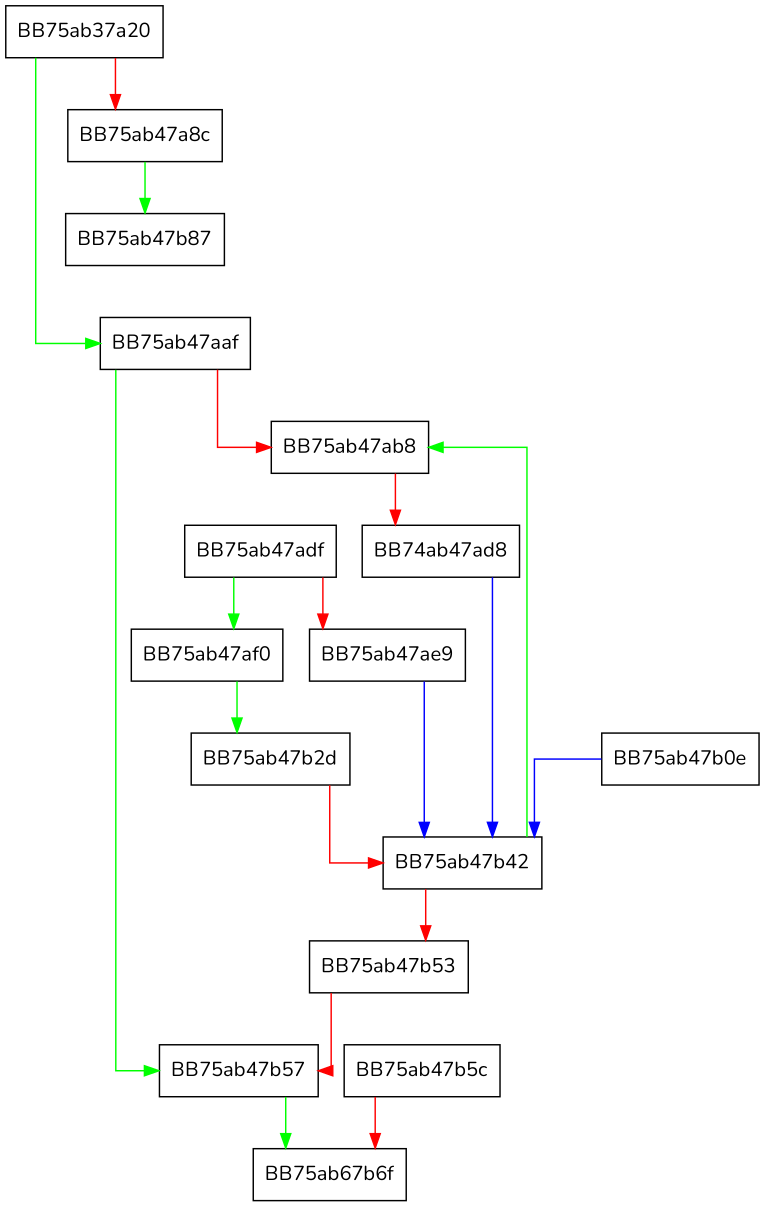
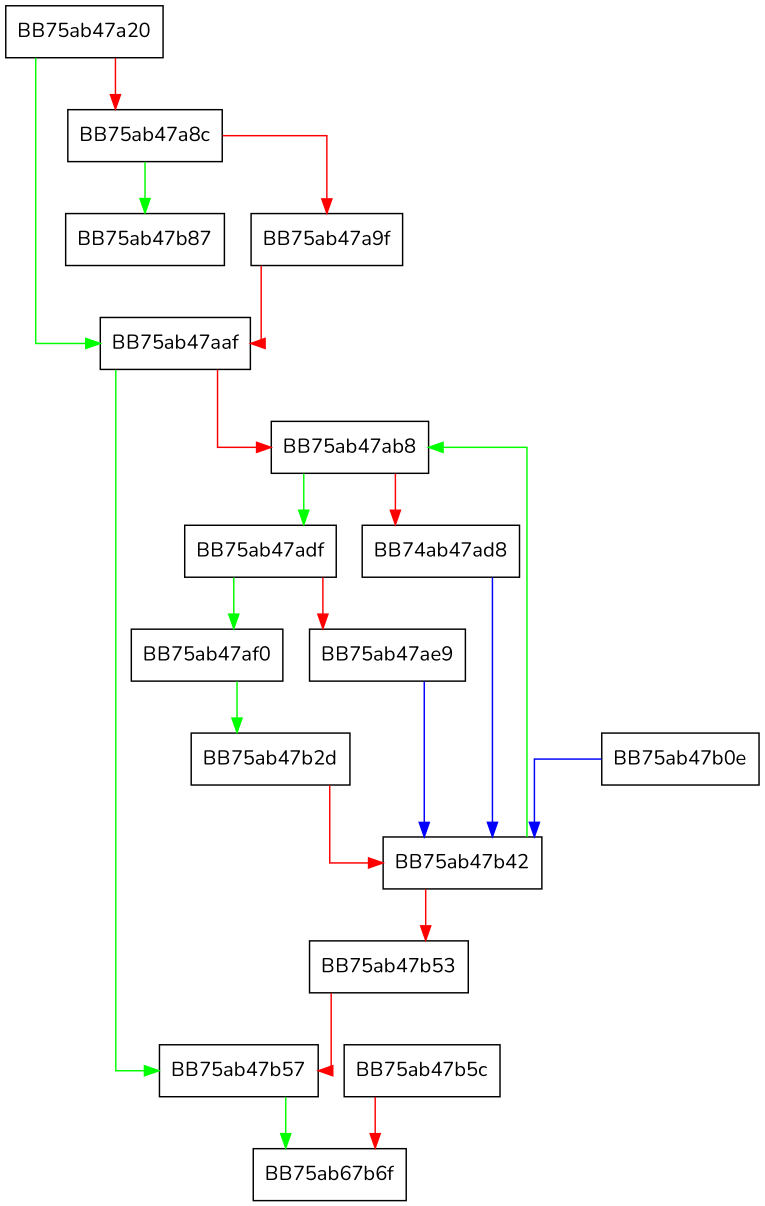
node "BB75ab37a20": label "BB75ab37a20" -> "BB75ab47a20"
node "BB75ab47a9f": added
edge "BB75ab47ab8" -> "BB75ab47adf": added
